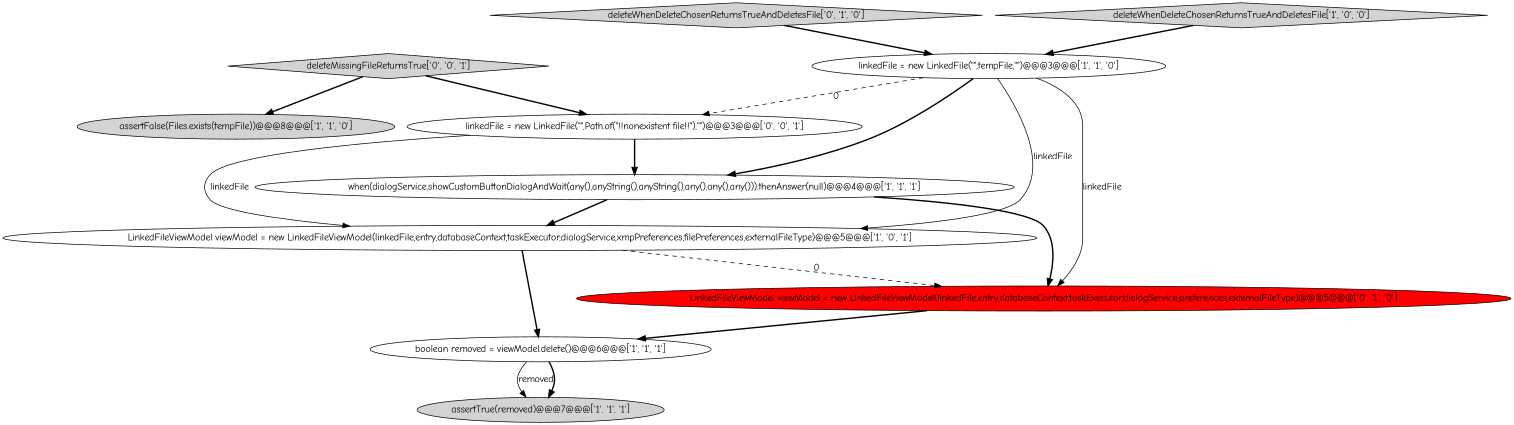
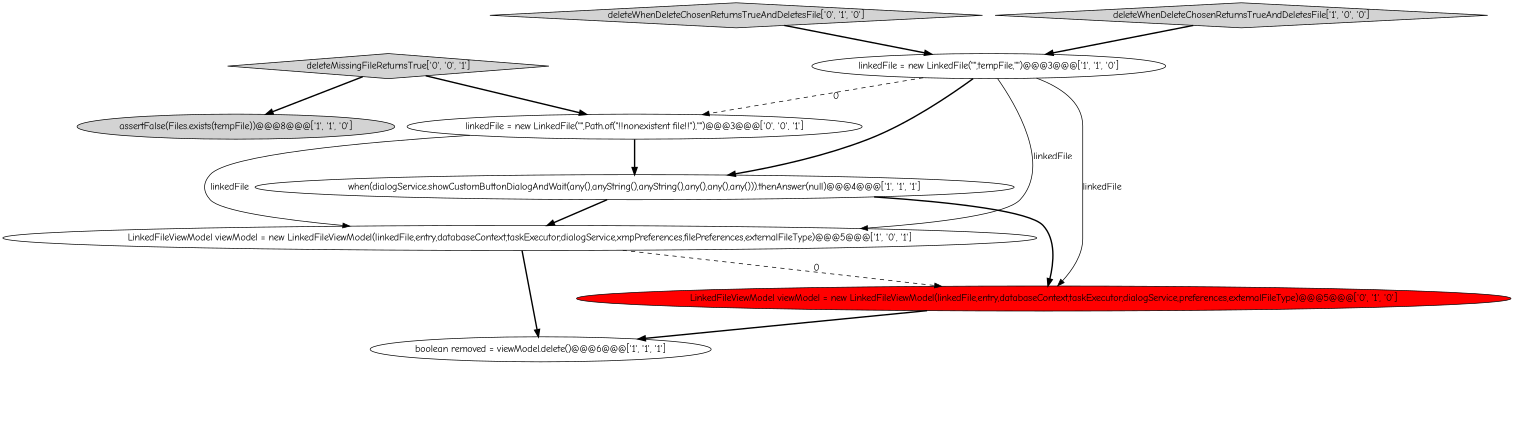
node "assertTrue(removed)@@@7@@@['1', '1', '1']": removed
